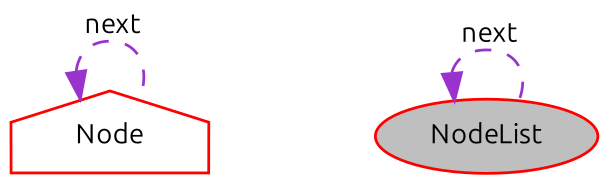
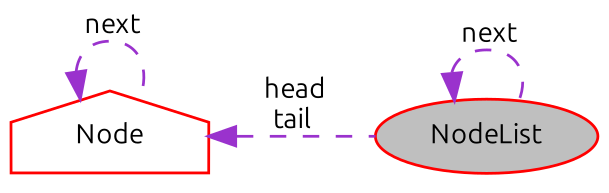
edge "NodeList" -> "Node": added, label "head tail"
